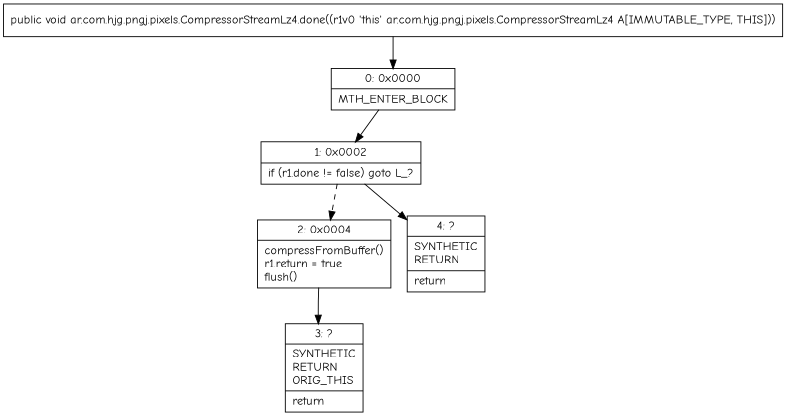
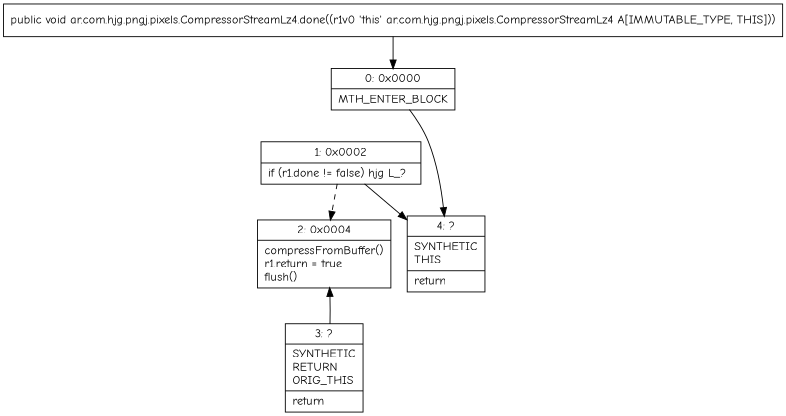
edge "0: 0x0000" -> "1: 0x0002": now "0: 0x0000" -> "4: ?"
node "1: 0x0002": text "if (r1.done != false) goto L_?" -> "if (r1.done != false) hjg L_?"
node "4: ?": text "RETURN" -> "THIS"
edge "2: 0x0004" -> "3: ?": reversed
